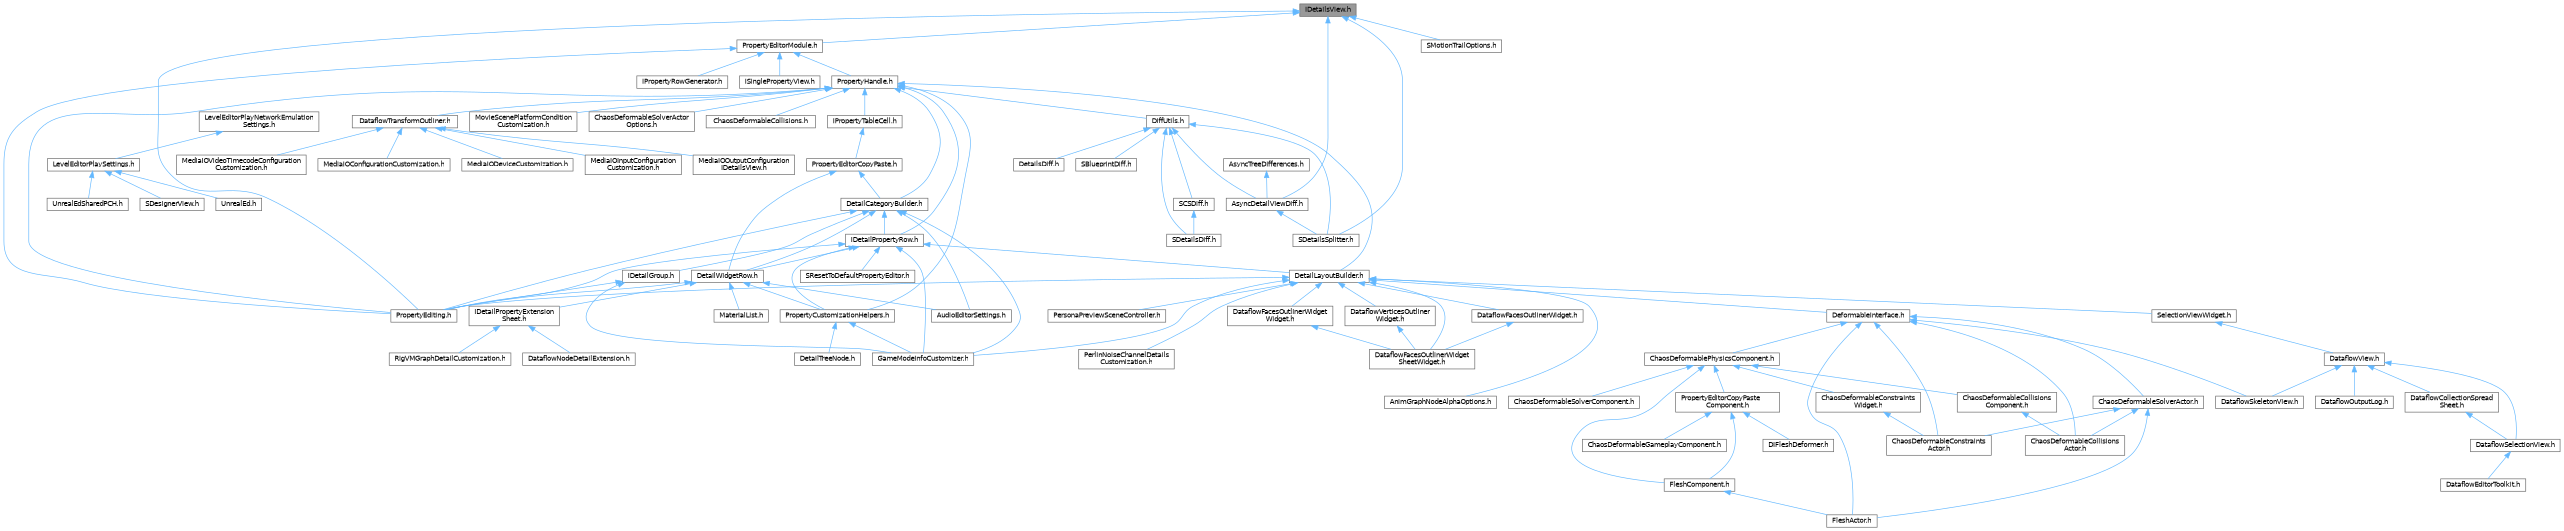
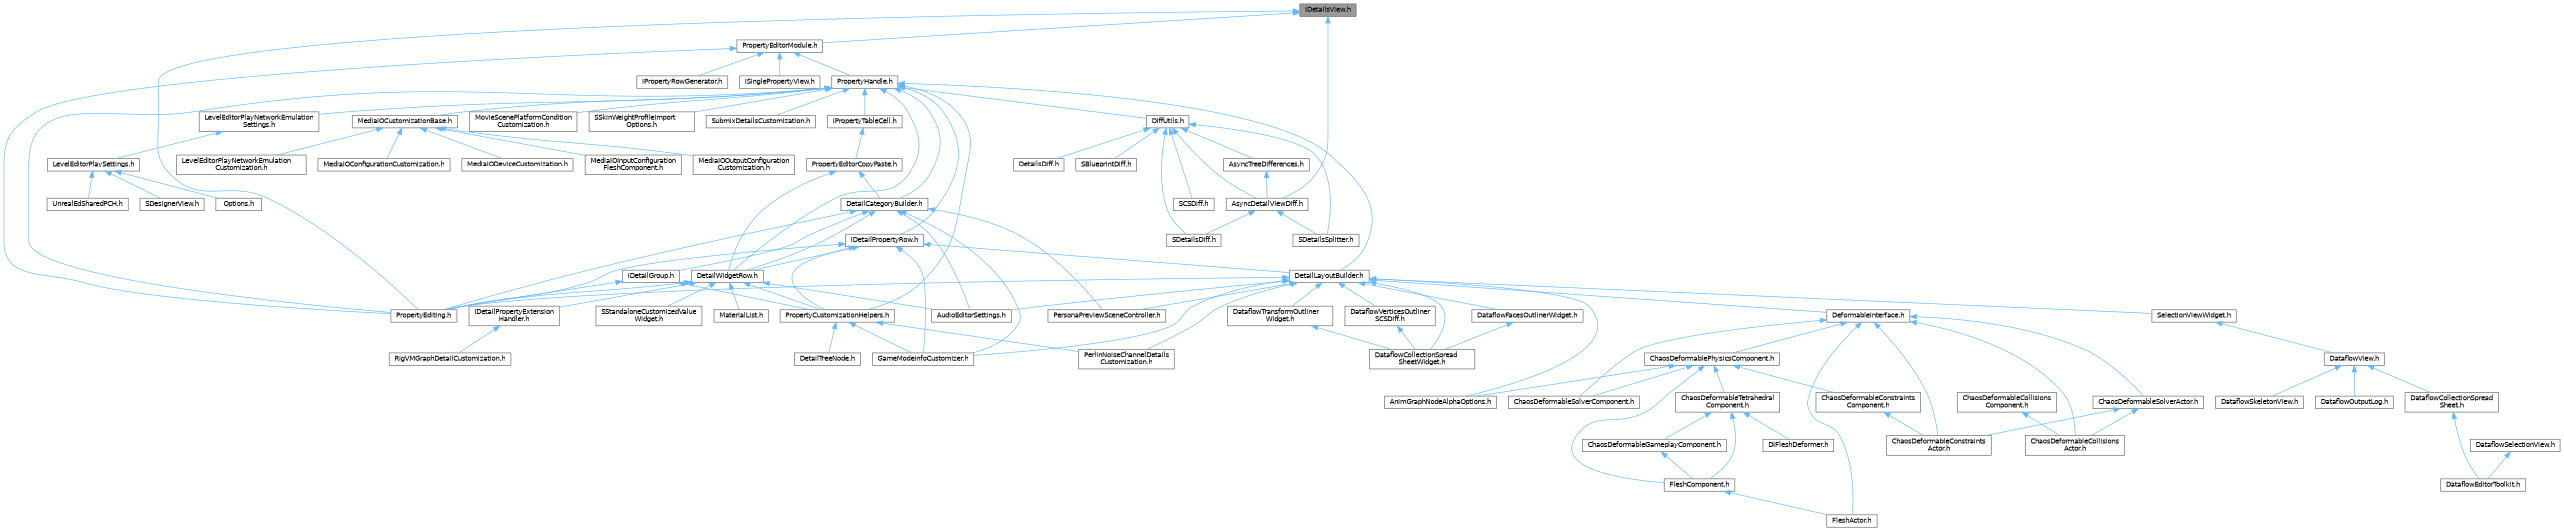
node "SMotionTrailOptions.h": removed
edge "LevelEditorPlayNetworkEmulation Settings.h" -> "PropertyHandle.h": added
node "DataflowTransformOutliner.h": label "DataflowTransformOutliner.h" -> "MediaIOCustomizationBase.h"
node "ChaosDeformableSolverActor Options.h": label "ChaosDeformableSolverActor Options.h" -> "SSkinWeightProfileImport Options.h"
node "ChaosDeformableCollisions.h": label "ChaosDeformableCollisions.h" -> "SubmixDetailsCustomization.h"
edge "SDetailsSplitter.h" -> "IDetailsView.h": removed
edge "AsyncTreeDifferences.h" -> "DiffUtils.h": added
node "MediaIOVideoTimecodeConfiguration Customization.h": label "MediaIOVideoTimecodeConfiguration Customization.h" -> "LevelEditorPlayNetworkEmulation Customization.h"
node "MediaIOInputConfiguration Customization.h": label "MediaIOInputConfiguration Customization.h" -> "MediaIOInputConfiguration FleshComponent.h"
node "MediaIOOutputConfiguration IDetailsView.h": label "MediaIOOutputConfiguration IDetailsView.h" -> "MediaIOOutputConfiguration Customization.h"
edge "DetailWidgetRow.h" -> "PropertyHandle.h": added
node "UnrealEd.h": label "UnrealEd.h" -> "Options.h"
edge "IDetailPropertyRow.h" -> "DetailCategoryBuilder.h": now "PersonaPreviewSceneController.h" -> "DetailCategoryBuilder.h"
edge "SDetailsDiff.h" -> "SCSDiff.h": now "SDetailsDiff.h" -> "AsyncDetailViewDiff.h"
node "SResetToDefaultPropertyEditor.h": removed
edge "AudioEditorSettings.h" -> "DetailLayoutBuilder.h": added
node "IDetailPropertyExtension Sheet.h": label "IDetailPropertyExtension Sheet.h" -> "IDetailPropertyExtension Handler.h"
node "SStandaloneCustomizedValue Widget.h": added
node "DataflowFacesOutlinerWidget Widget.h": label "DataflowFacesOutlinerWidget Widget.h" -> "DataflowTransformOutliner Widget.h"
node "DataflowVerticesOutliner Widget.h": label "DataflowVerticesOutliner Widget.h" -> "DataflowVerticesOutliner SCSDiff.h"
edge "PerlinNoiseChannelDetails Customization.h" -> "PropertyCustomizationHelpers.h": added
edge "GameModeInfoCustomizer.h" -> "IDetailGroup.h": now "PropertyCustomizationHelpers.h" -> "IDetailGroup.h"
edge "DataflowSkeletonView.h" -> "DeformableInterface.h": now "ChaosDeformableSolverComponent.h" -> "DeformableInterface.h"
node "DataflowNodeDetailExtension.h": removed
node "DataflowFacesOutlinerWidget SheetWidget.h": label "DataflowFacesOutlinerWidget SheetWidget.h" -> "DataflowCollectionSpread SheetWidget.h"
edge "DataflowSelectionView.h" -> "DataflowView.h": removed
edge "ChaosDeformableCollisions Component.h" -> "ChaosDeformablePhysicsComponent.h": now "AnimGraphNodeAlphaOptions.h" -> "ChaosDeformablePhysicsComponent.h"
node "PropertyEditorCopyPaste Component.h": label "PropertyEditorCopyPaste Component.h" -> "ChaosDeformableTetrahedral Component.h"
node "ChaosDeformableConstraints Widget.h": label "ChaosDeformableConstraints Widget.h" -> "ChaosDeformableConstraints Component.h"
edge "DataflowSelectionView.h" -> "DataflowCollectionSpread Sheet.h": now "DataflowEditorToolkit.h" -> "DataflowCollectionSpread Sheet.h"
edge "FleshComponent.h" -> "ChaosDeformableGameplayComponent.h": added
edge "FleshActor.h" -> "ChaosDeformableSolverActor.h": removed
